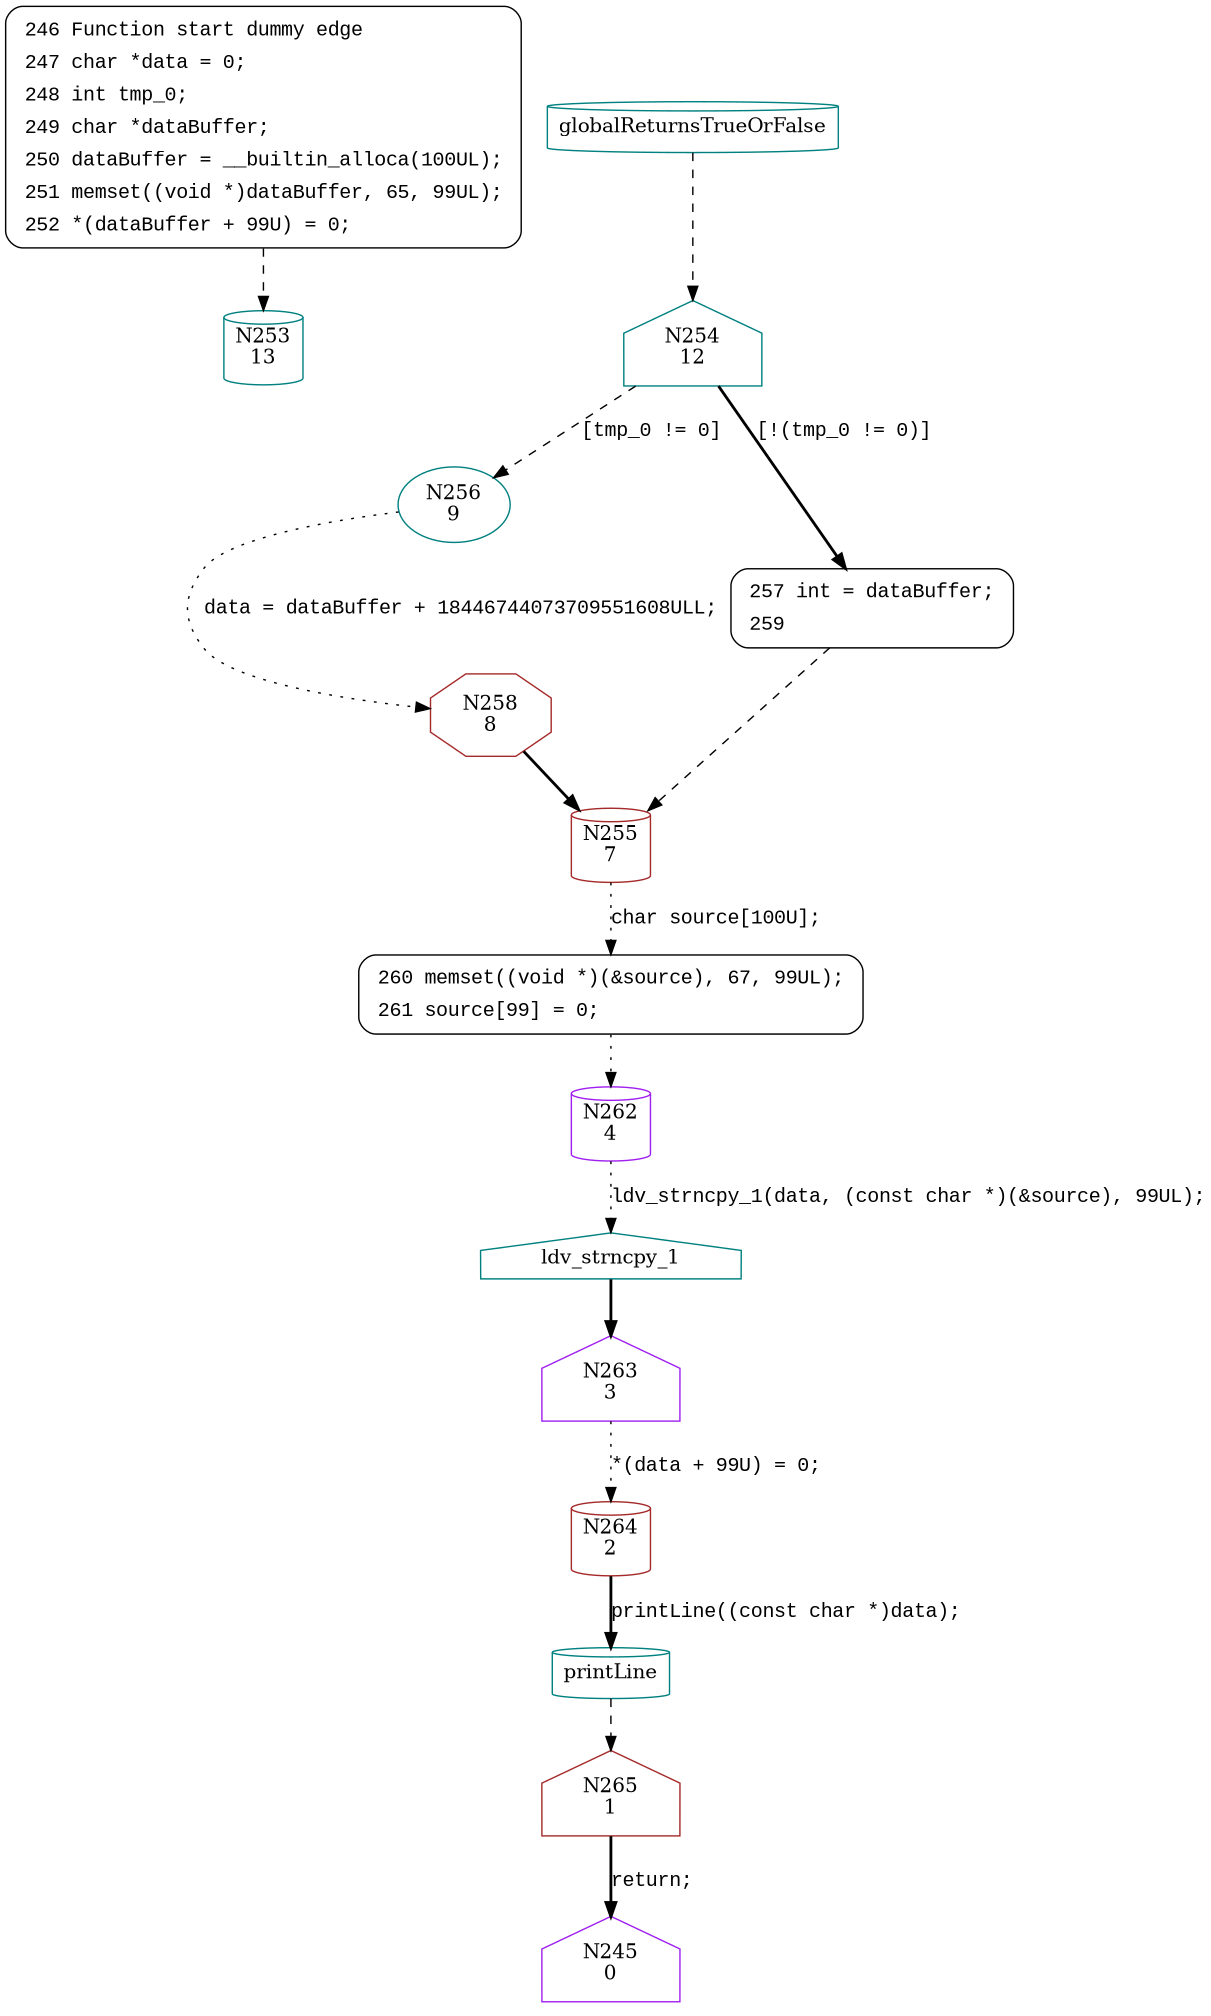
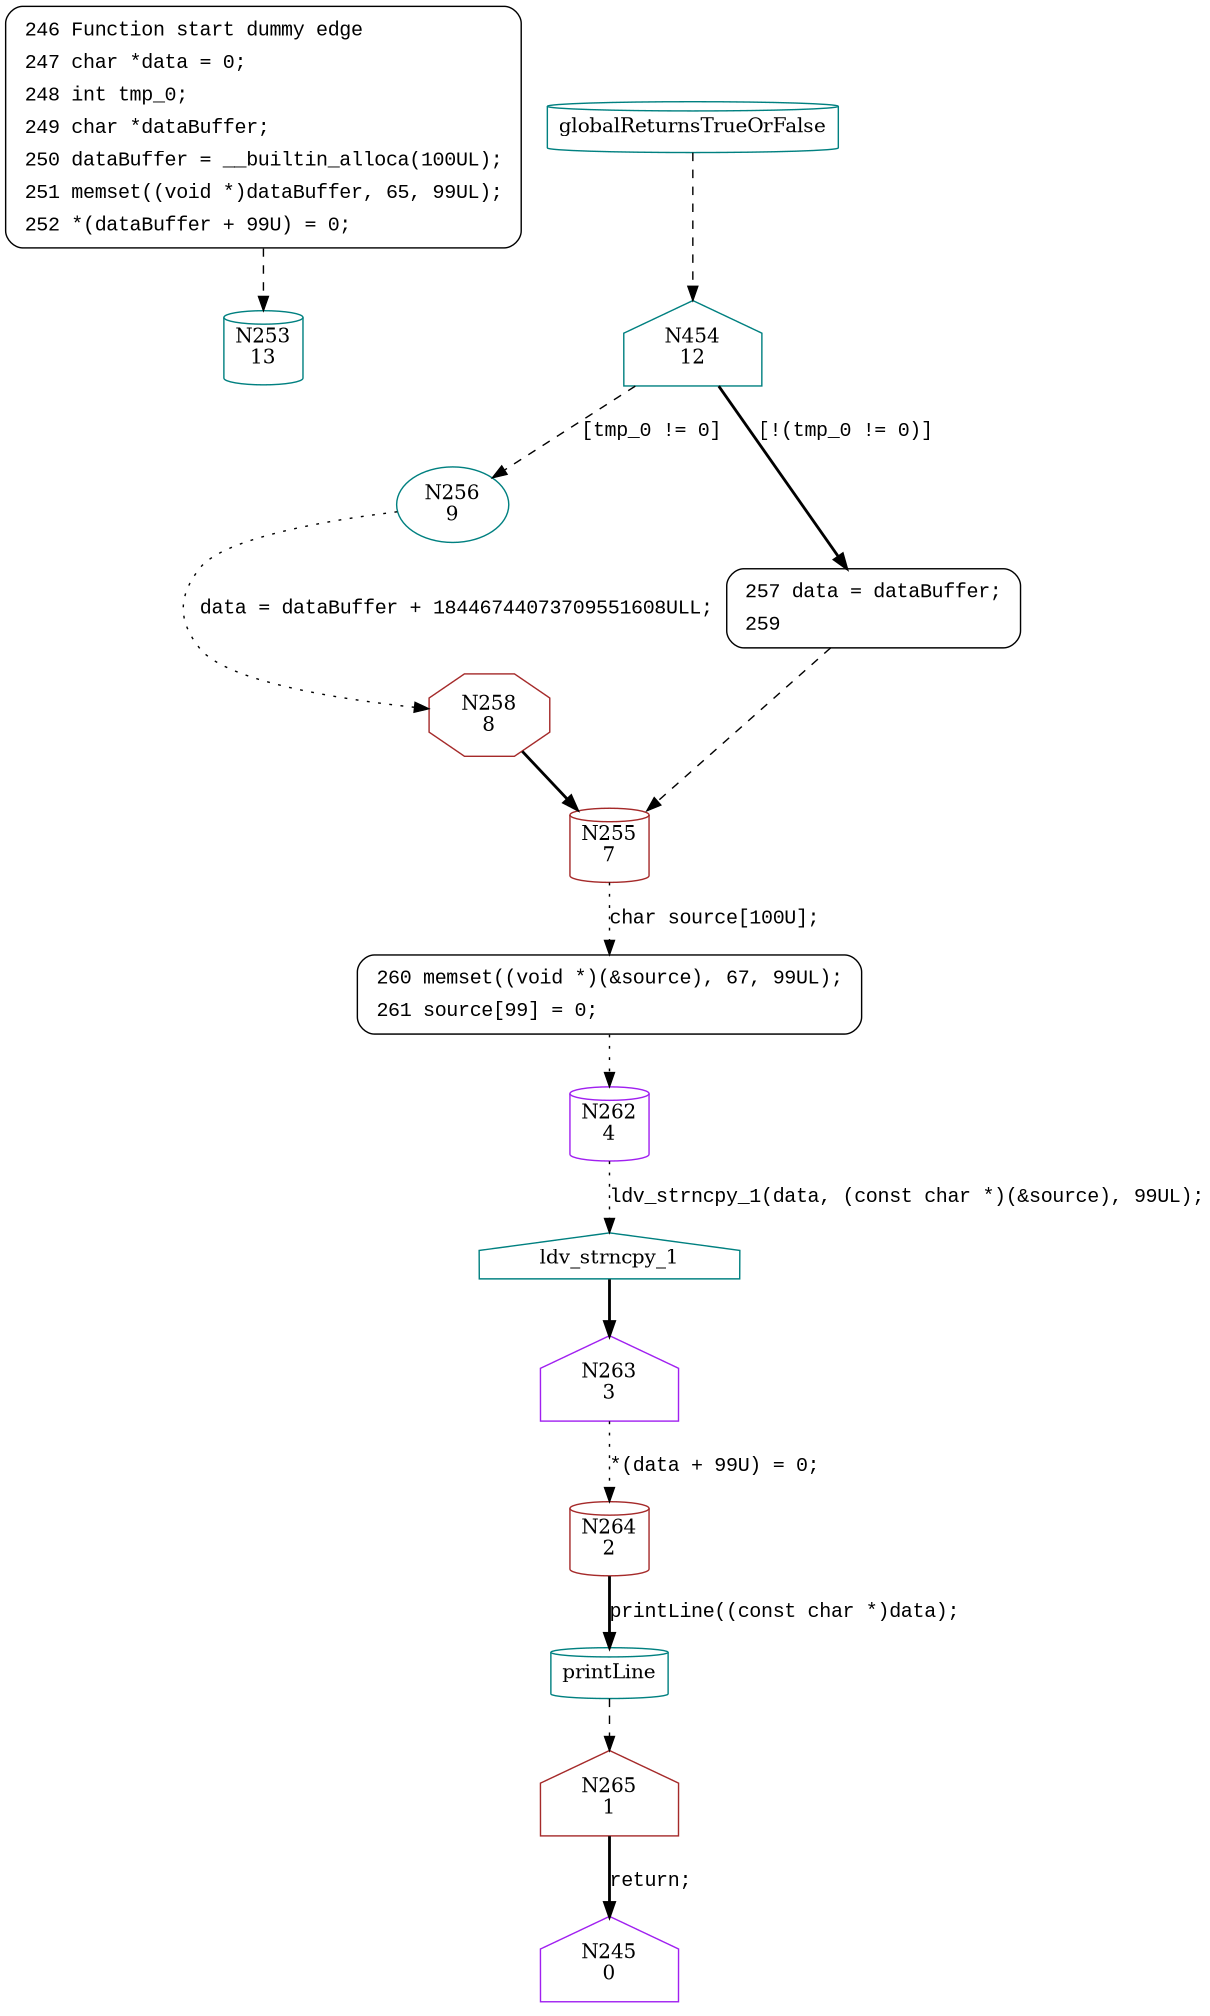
node "N254 12": label "N254 12" -> "N454 12"
node "257": text "int = dataBuffer;" -> "data = dataBuffer;"
